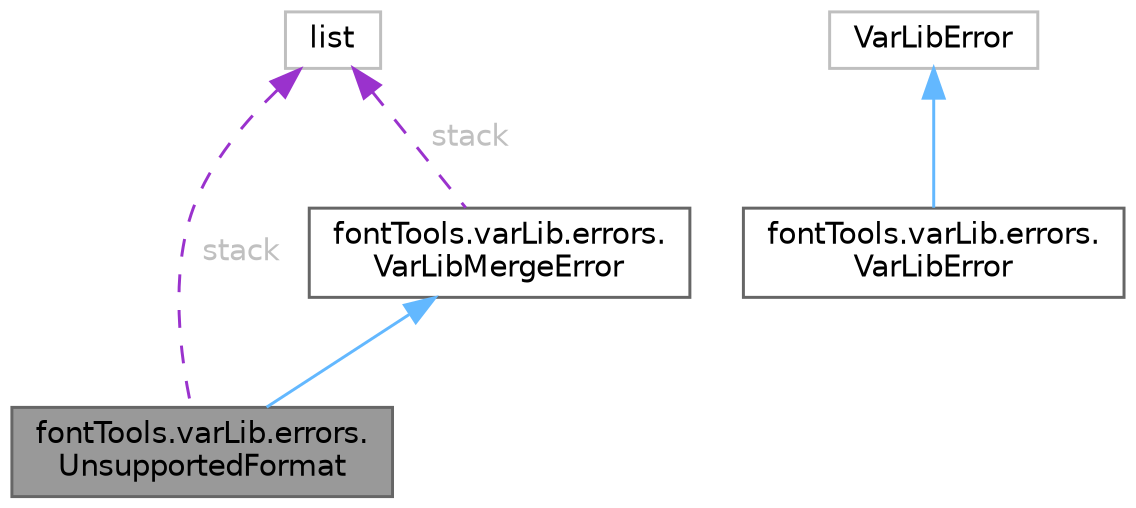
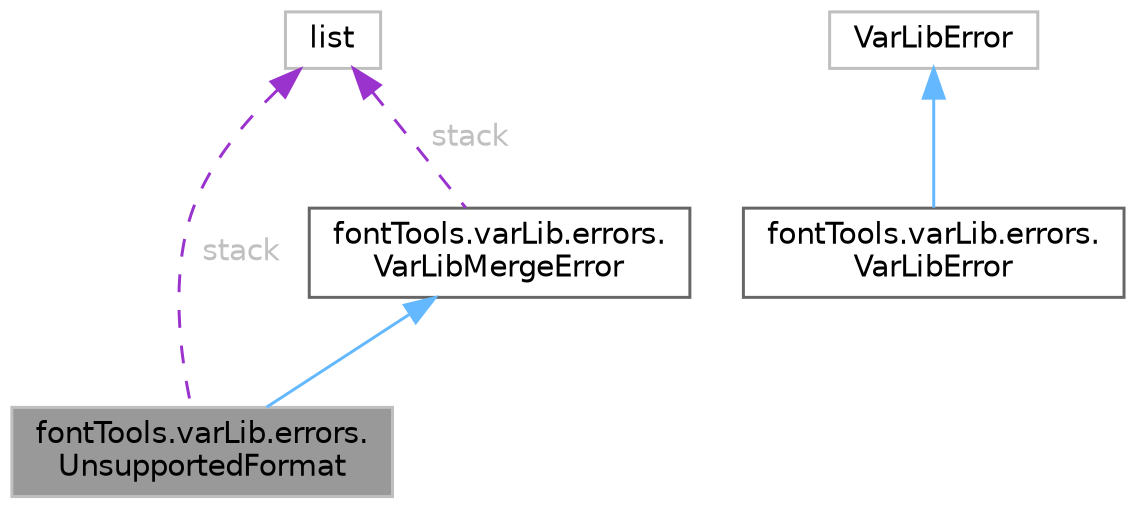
node "fontTools.varLib.errors. UnsupportedFormat": color gray40 -> grey75
